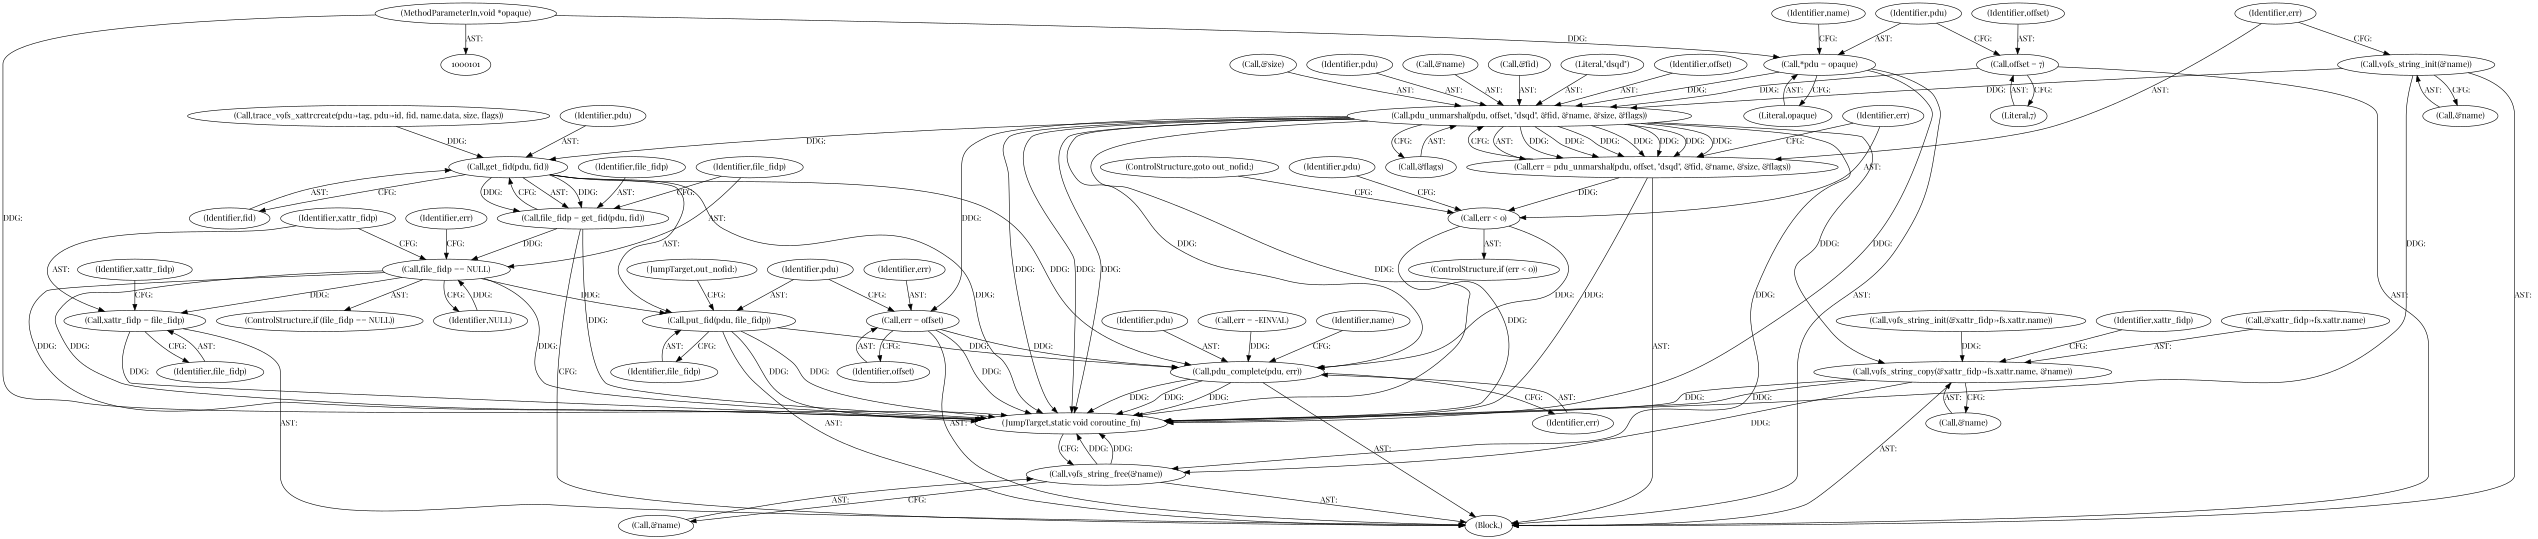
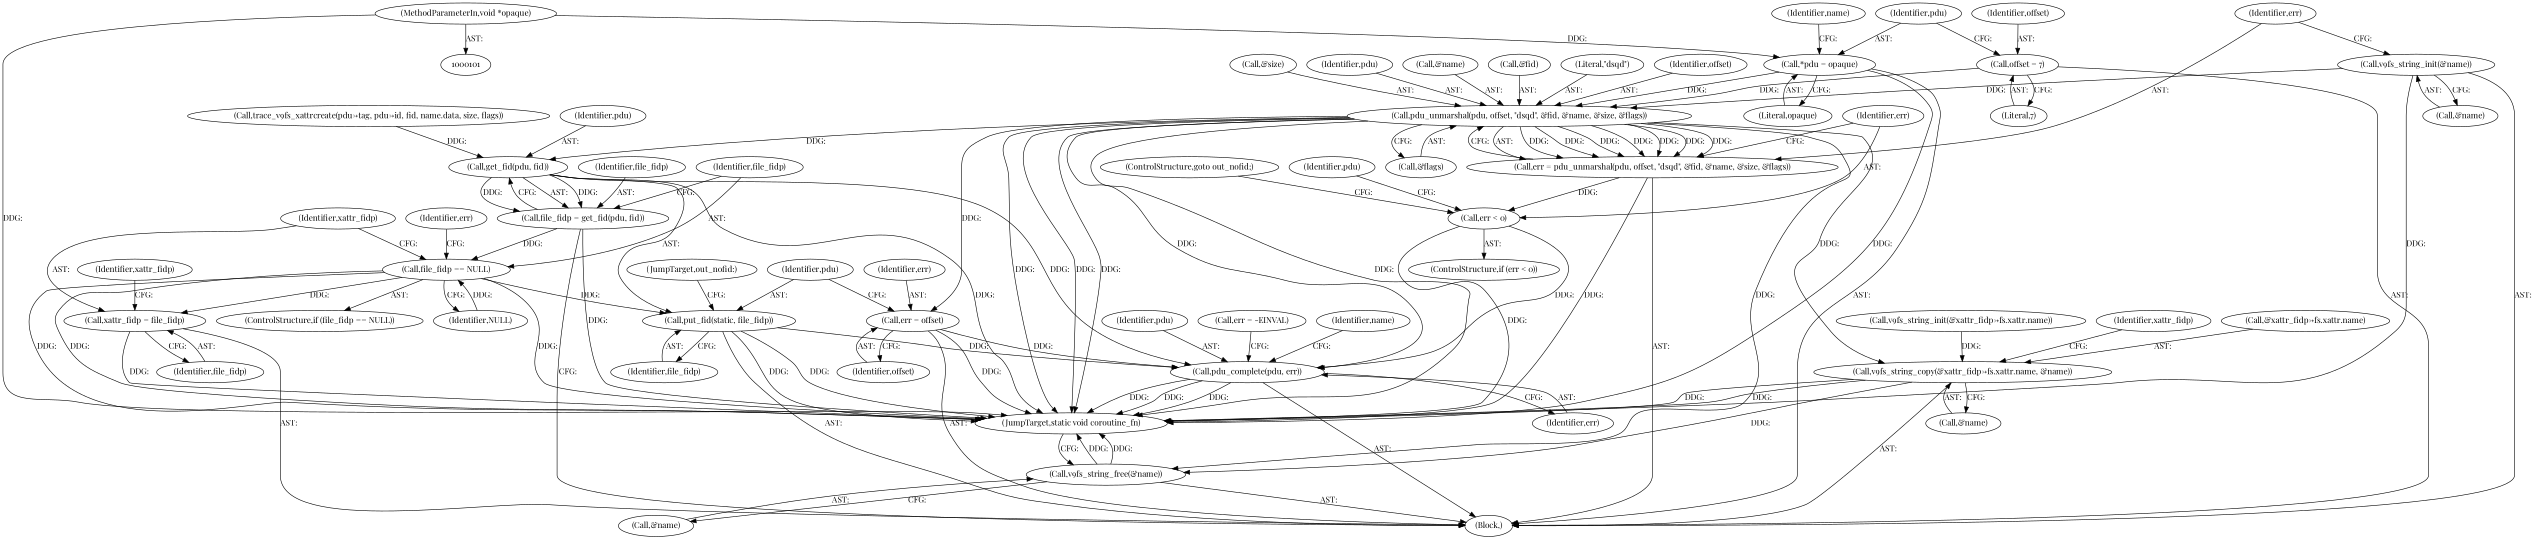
node "(Identifier,fid)": removed
node "(Call,put_fid(pdu, file_fidp))": label "(Call,put_fid(pdu, file_fidp))" -> "(Call,put_fid(static, file_fidp))"
edge "(Call,err = -EINVAL)" -> "(Call,pdu_complete(pdu, err))": label "DDG: " -> "CFG: "
